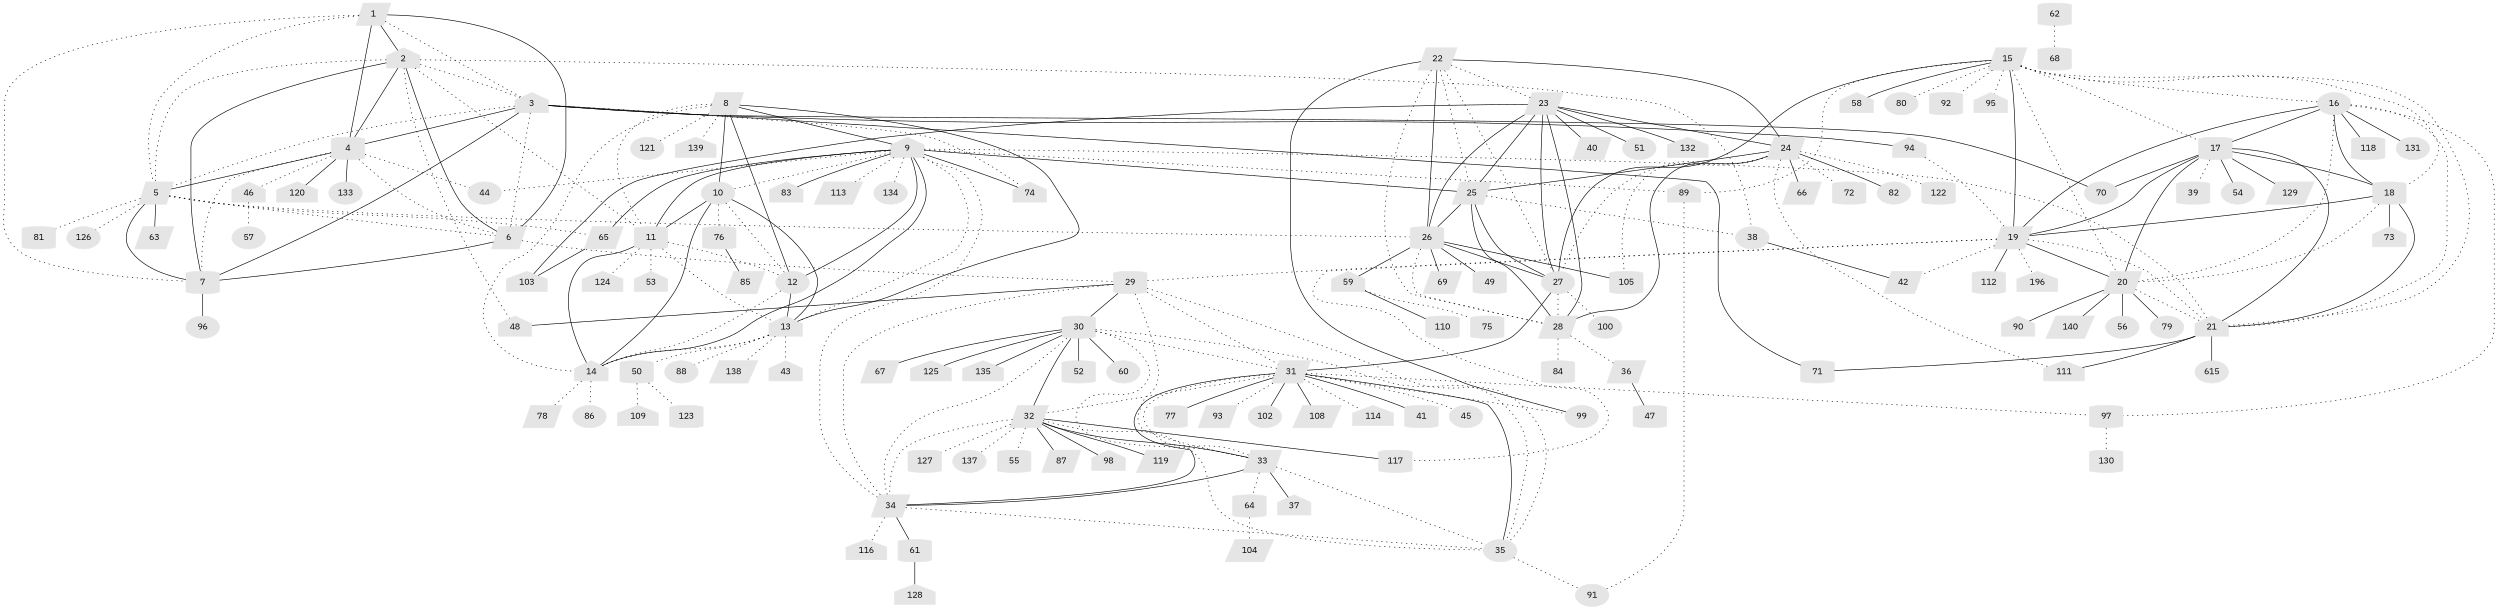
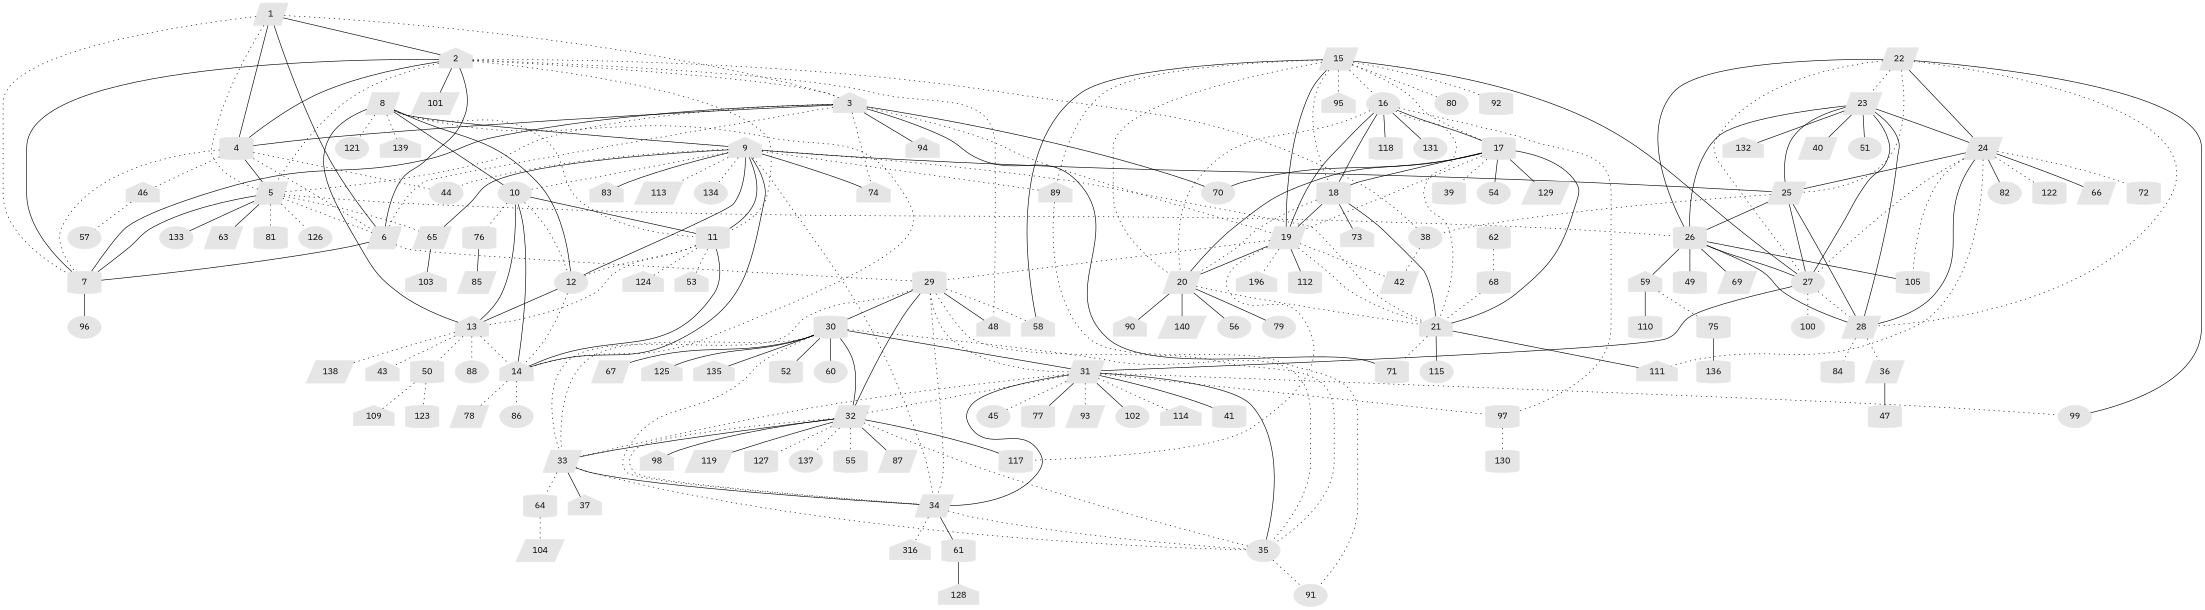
node "101": added
edge "15" -- "21": now "68" -- "21"
edge "23" -- "103": removed
edge "4" -- "133": now "5" -- "133"
edge "94" -- "19": now "3" -- "19"
node "120": removed
edge "17" -- "19": style solid -> dotted
edge "38" -- "42": style solid -> dotted
edge "9" -- "13": removed
edge "26" -- "28": style dotted -> solid
edge "29" -- "58": added
edge "29" -- "32": added
edge "30" -- "31": style dotted -> solid
edge "21" -- "71": style solid -> dotted
node "136": added
node "615": label "615" -> "115"
node "108": removed
node "116": label "116" -> "316"
